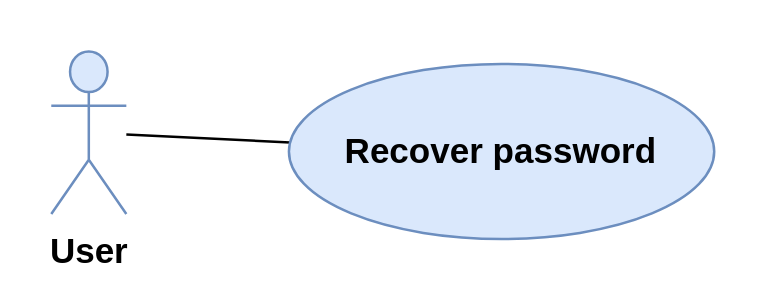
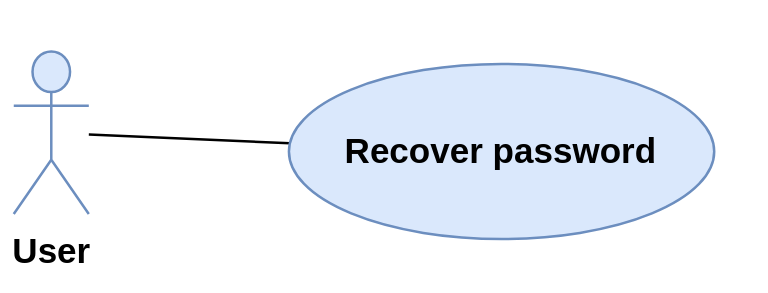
node "User": moved (89, 133) -> (51, 133)
